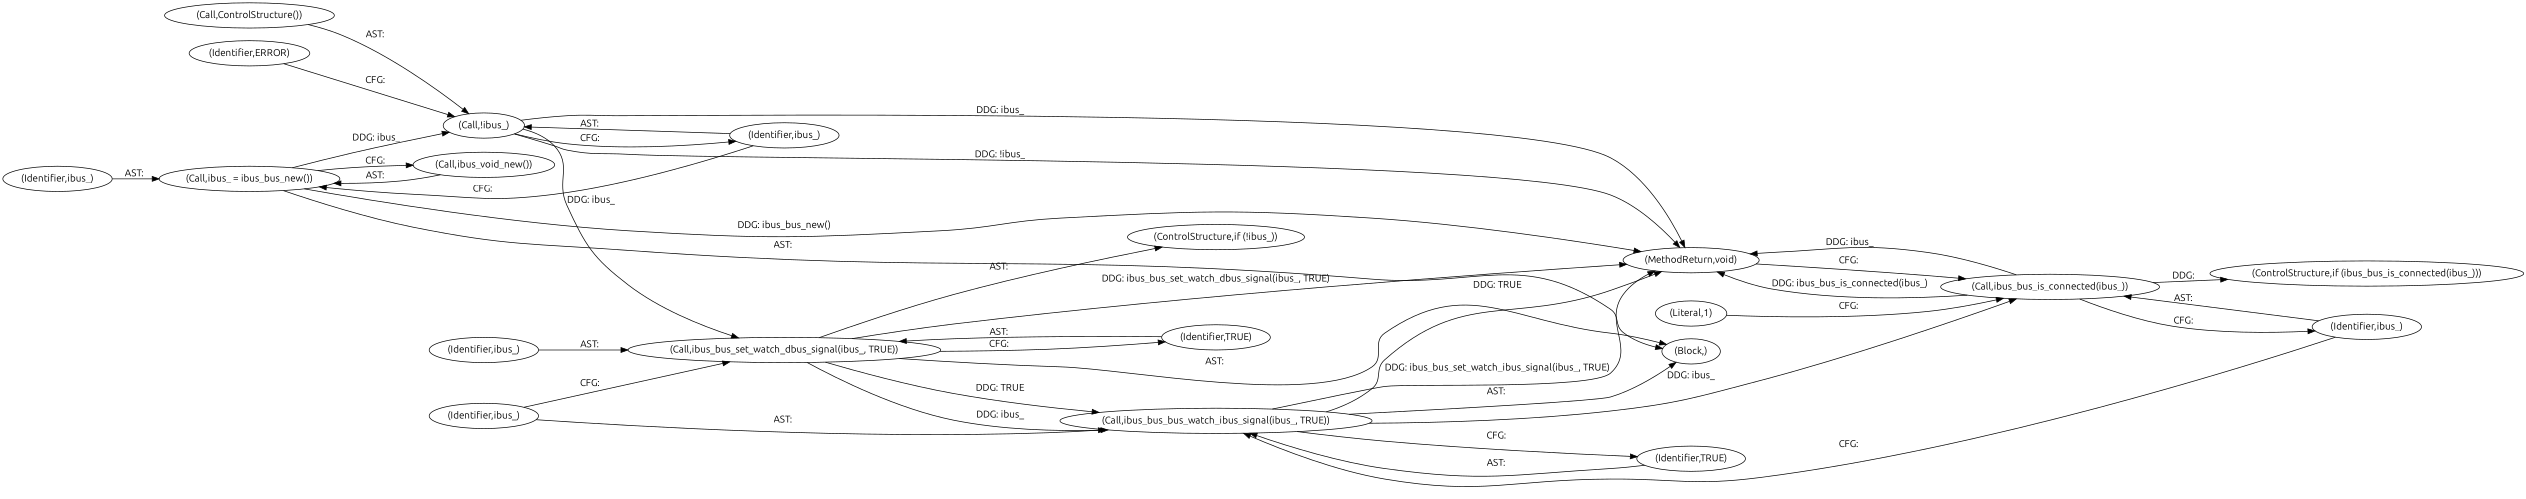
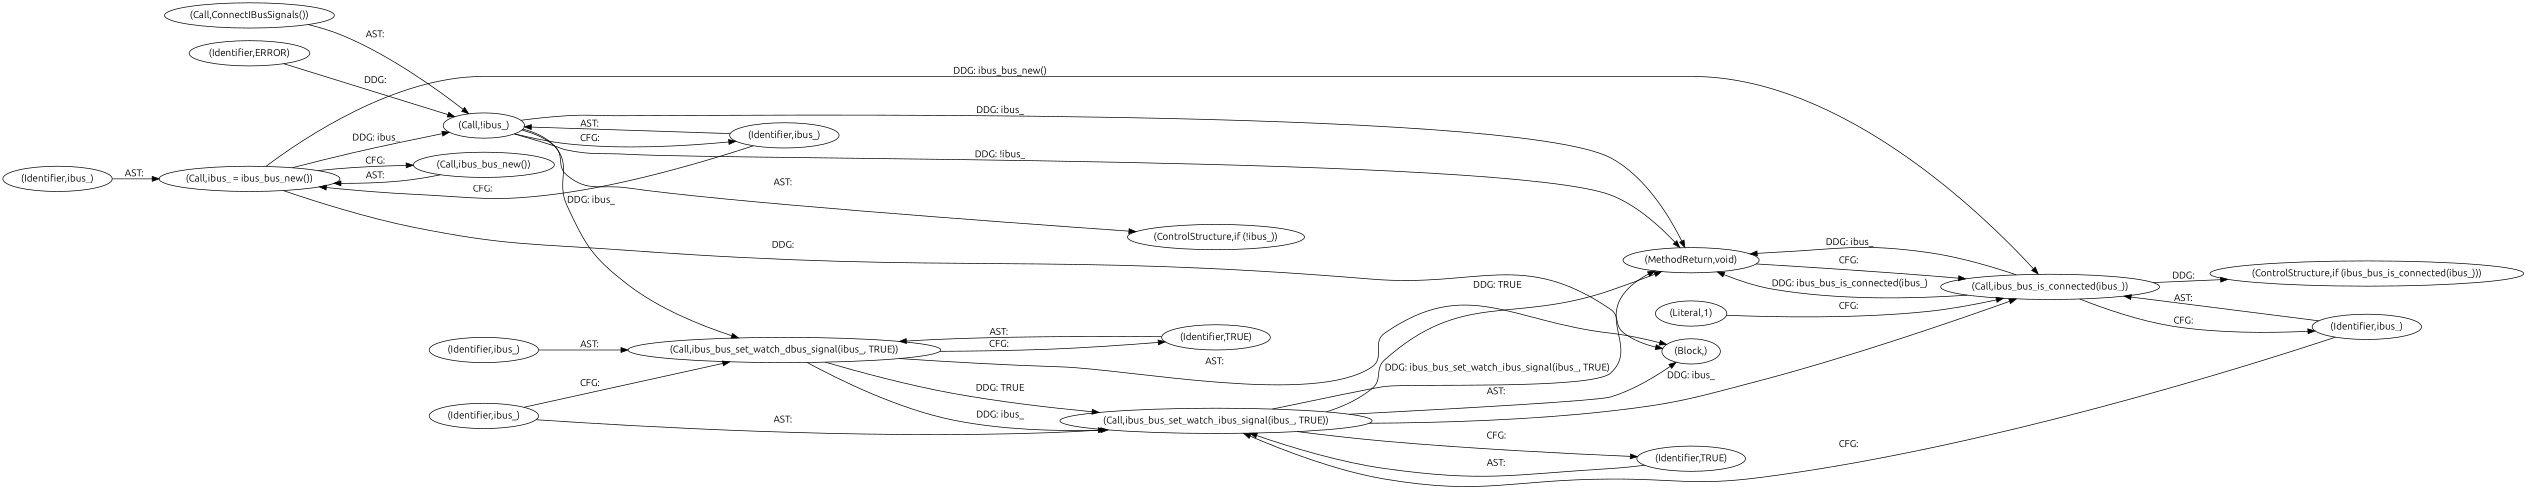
node "(Call,ControlStructure())": label "(Call,ControlStructure())" -> "(Call,ConnectIBusSignals())"
edge "(Identifier,ERROR)" -> "(Call,!ibus_)": label "CFG: " -> "DDG: "
node "(Call,ibus_void_new())": label "(Call,ibus_void_new())" -> "(Call,ibus_bus_new())"
edge "(Call,ibus_ = ibus_bus_new())" -> "(MethodReturn,void)": now "(Call,ibus_ = ibus_bus_new())" -> "(Call,ibus_bus_is_connected(ibus_))"
edge "(Call,ibus_ = ibus_bus_new())" -> "(Block,)": label "AST: " -> "DDG: "
edge "(Call,ibus_bus_set_watch_dbus_signal(ibus_, TRUE))" -> "(ControlStructure,if (!ibus_))": now "(Call,!ibus_)" -> "(ControlStructure,if (!ibus_))"
edge "(Call,ibus_bus_set_watch_dbus_signal(ibus_, TRUE))" -> "(MethodReturn,void)": removed, label "DDG: ibus_bus_set_watch_dbus_signal(ibus_, TRUE)"
node "(Call,ibus_bus_bus_watch_ibus_signal(ibus_, TRUE))": label "(Call,ibus_bus_bus_watch_ibus_signal(ibus_, TRUE))" -> "(Call,ibus_bus_set_watch_ibus_signal(ibus_, TRUE))"
